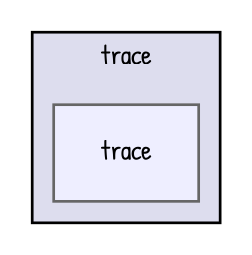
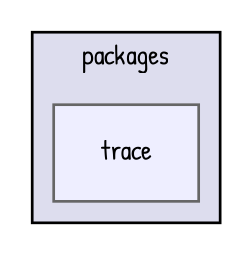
cluster "trace": label "trace" -> "packages"
